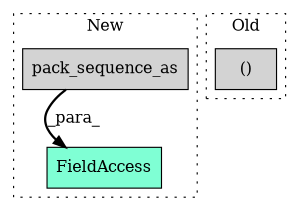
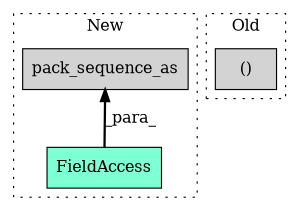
edge "pack_sequence_as" -> "FieldAccess": reversed
